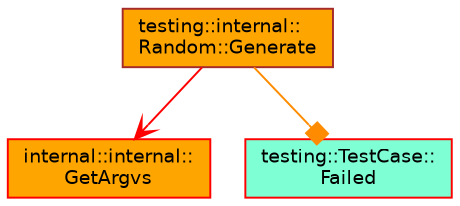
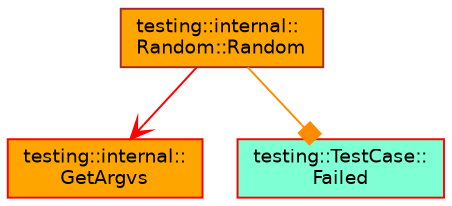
node "testing::internal:: Random::Generate": label "testing::internal:: Random::Generate" -> "testing::internal:: Random::Random"
node "internal::internal:: GetArgvs": label "internal::internal:: GetArgvs" -> "testing::internal:: GetArgvs"
